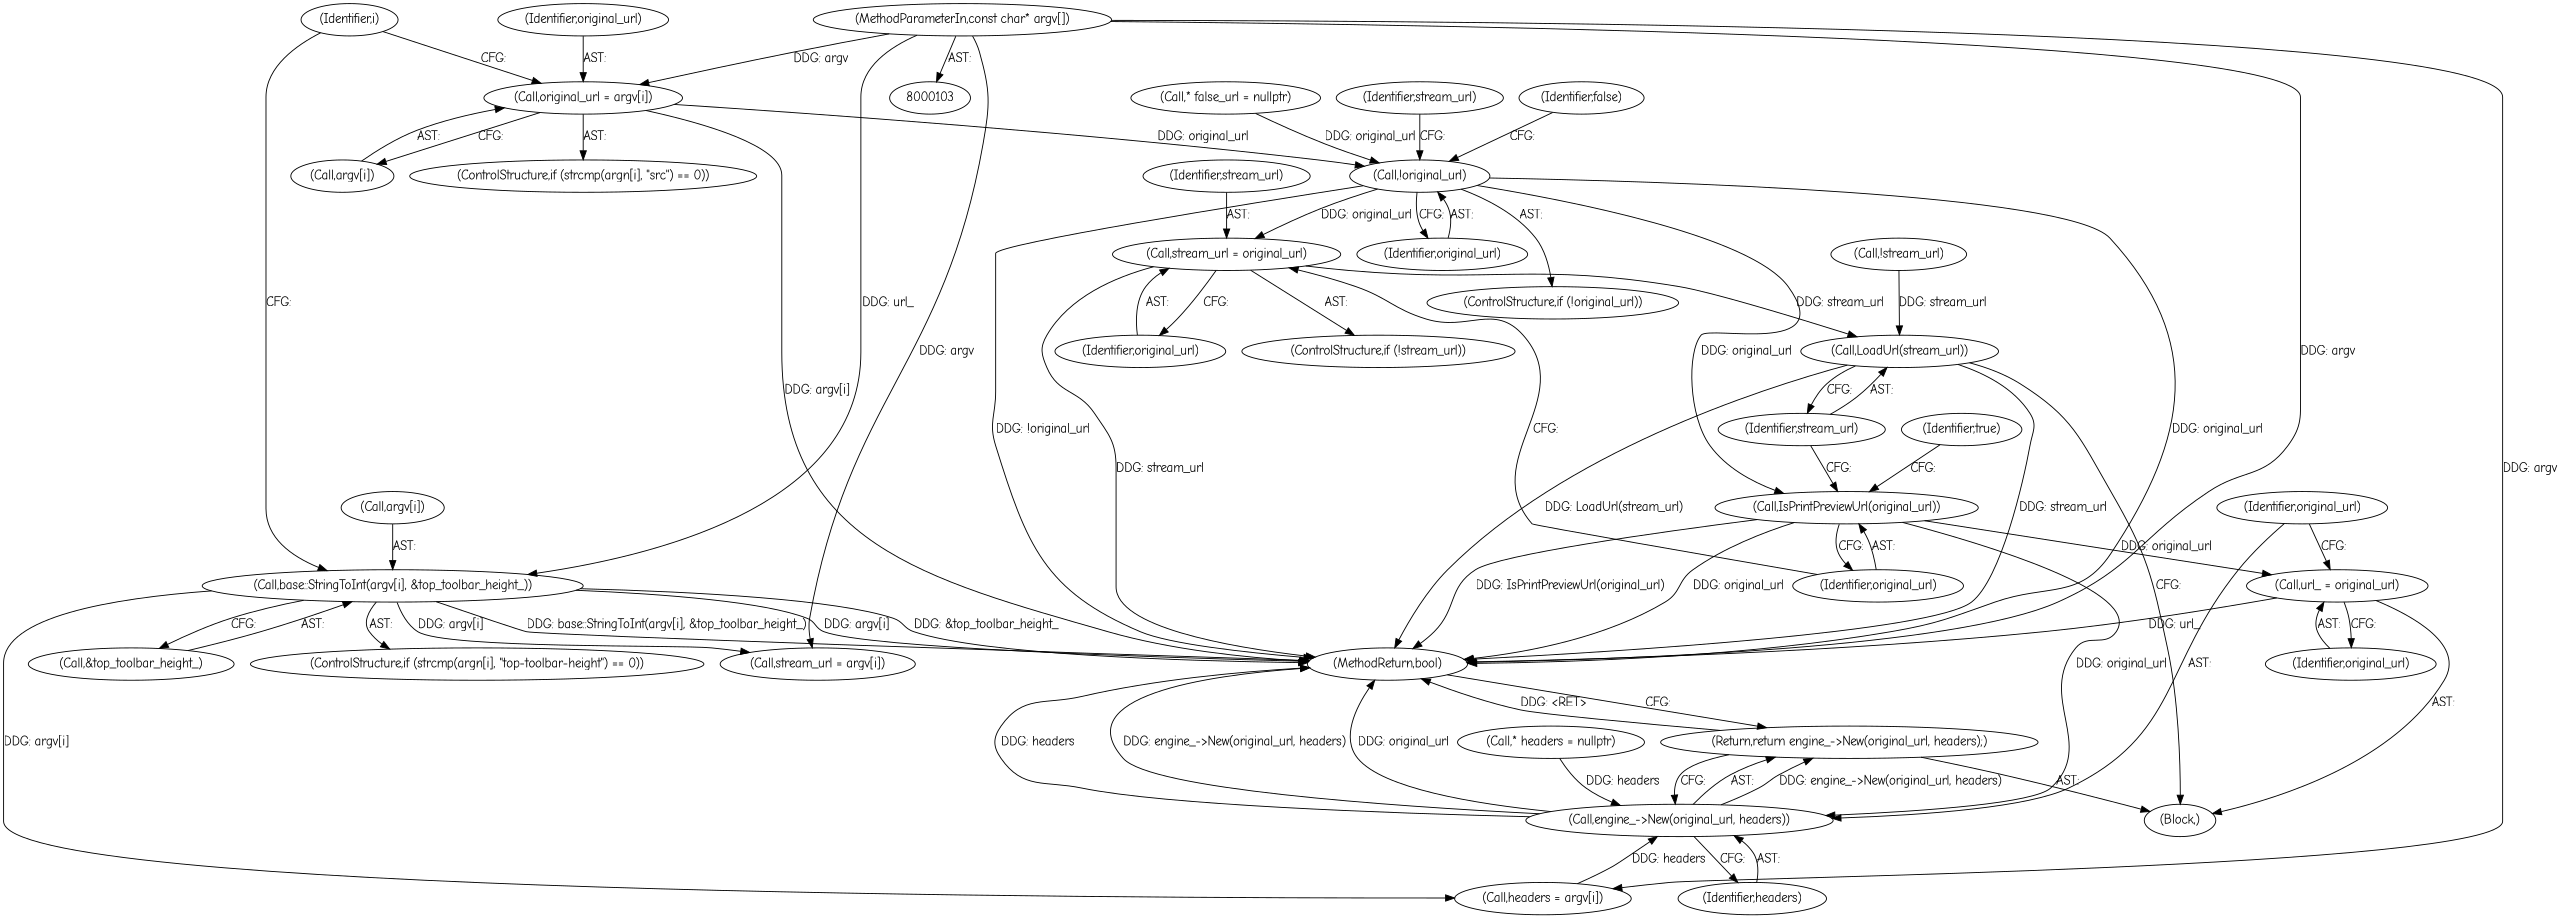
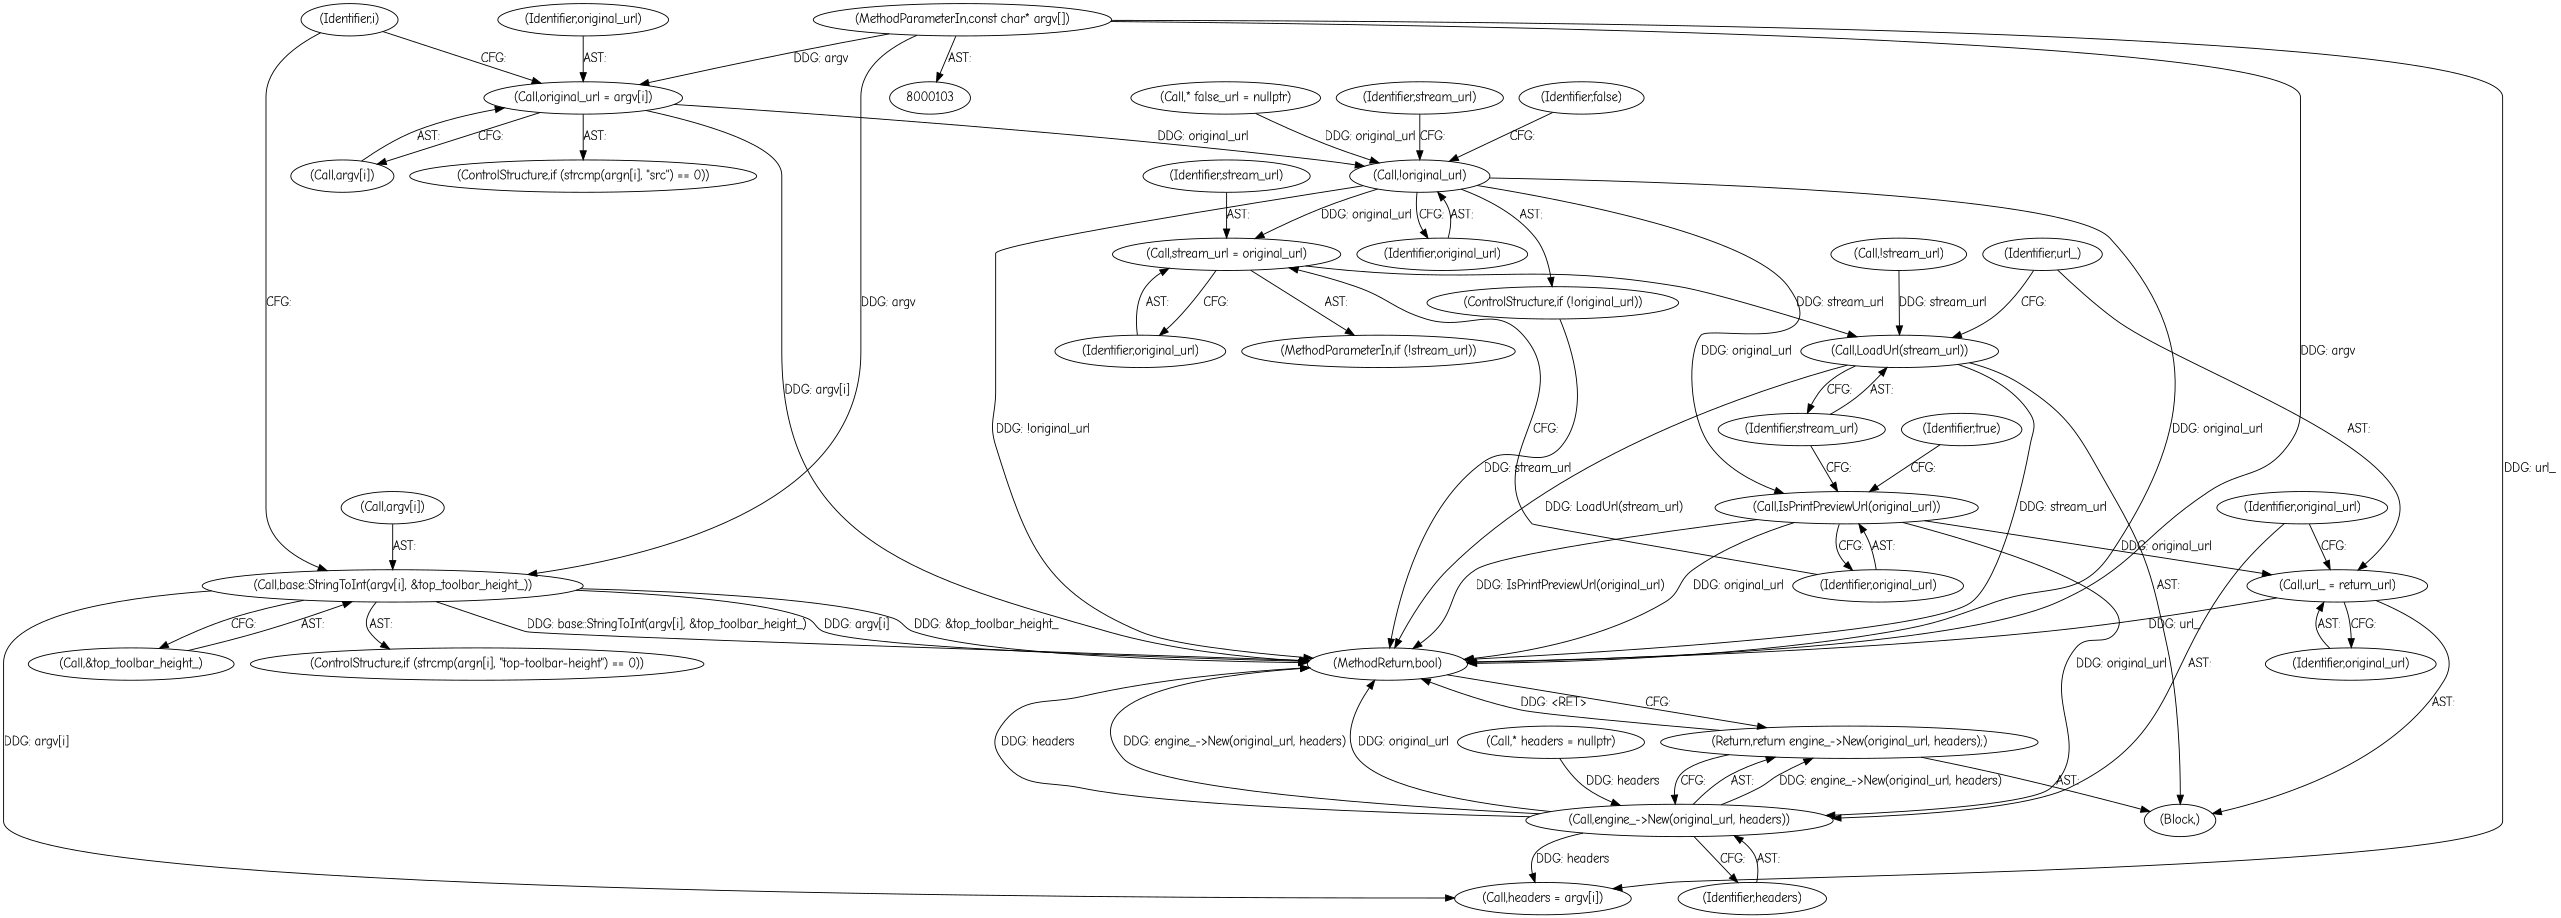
node "(Identifier,url_)": added
edge "(MethodParameterIn,const char* argv[])" -> "(Call,base::StringToInt(argv[i], &top_toolbar_height_))": label "DDG: url_" -> "DDG: argv"
node "(ControlStructure,if (!stream_url))": label "(ControlStructure,if (!stream_url))" -> "(MethodParameterIn,if (!stream_url))"
edge "(MethodParameterIn,const char* argv[])" -> "(Call,headers = argv[i])": label "DDG: argv" -> "DDG: url_"
edge "(Call,stream_url = original_url)" -> "(MethodReturn,bool)": now "(ControlStructure,if (!original_url))" -> "(MethodReturn,bool)"
edge "(Call,LoadUrl(stream_url))" -> "(Block,)": label "CFG: " -> "AST: "
node "(Call,url_ = original_url)": label "(Call,url_ = original_url)" -> "(Call,url_ = return_url)"
node "(Call,stream_url = argv[i])": removed
edge "(Call,headers = argv[i])" -> "(Call,engine_->New(original_url, headers))": reversed
